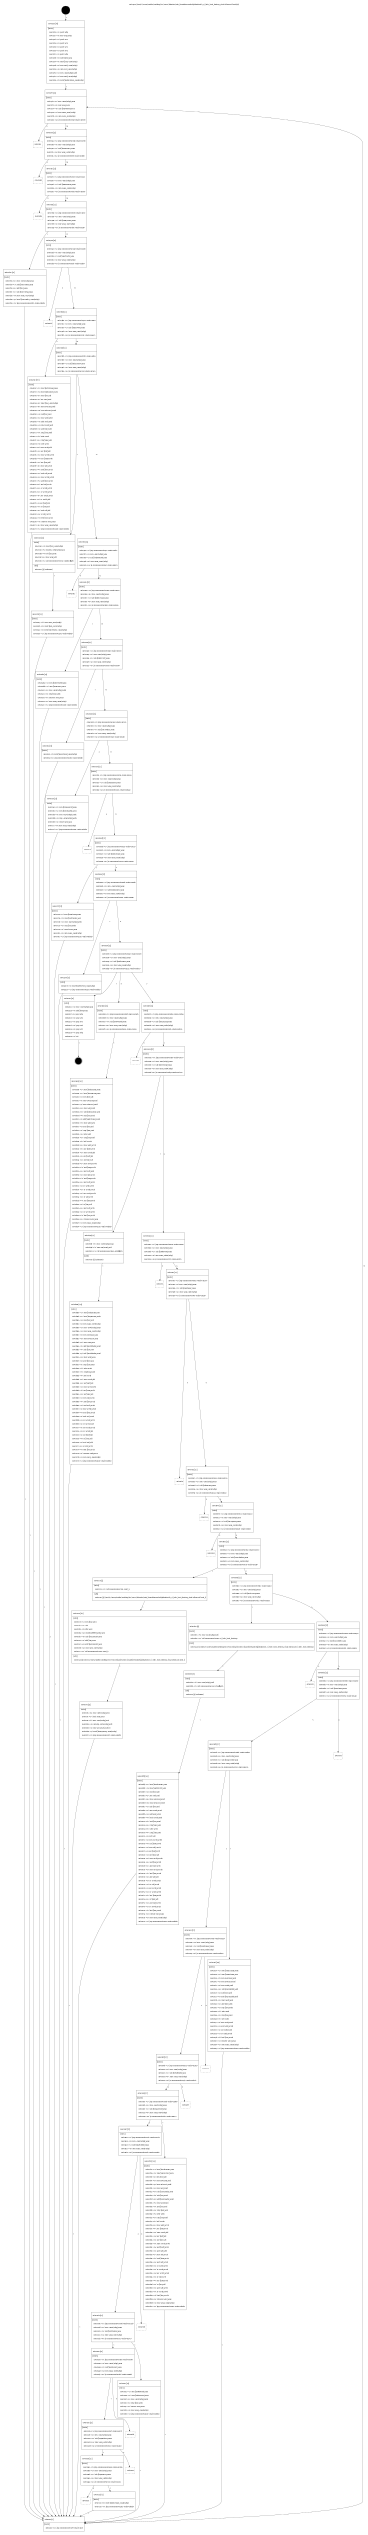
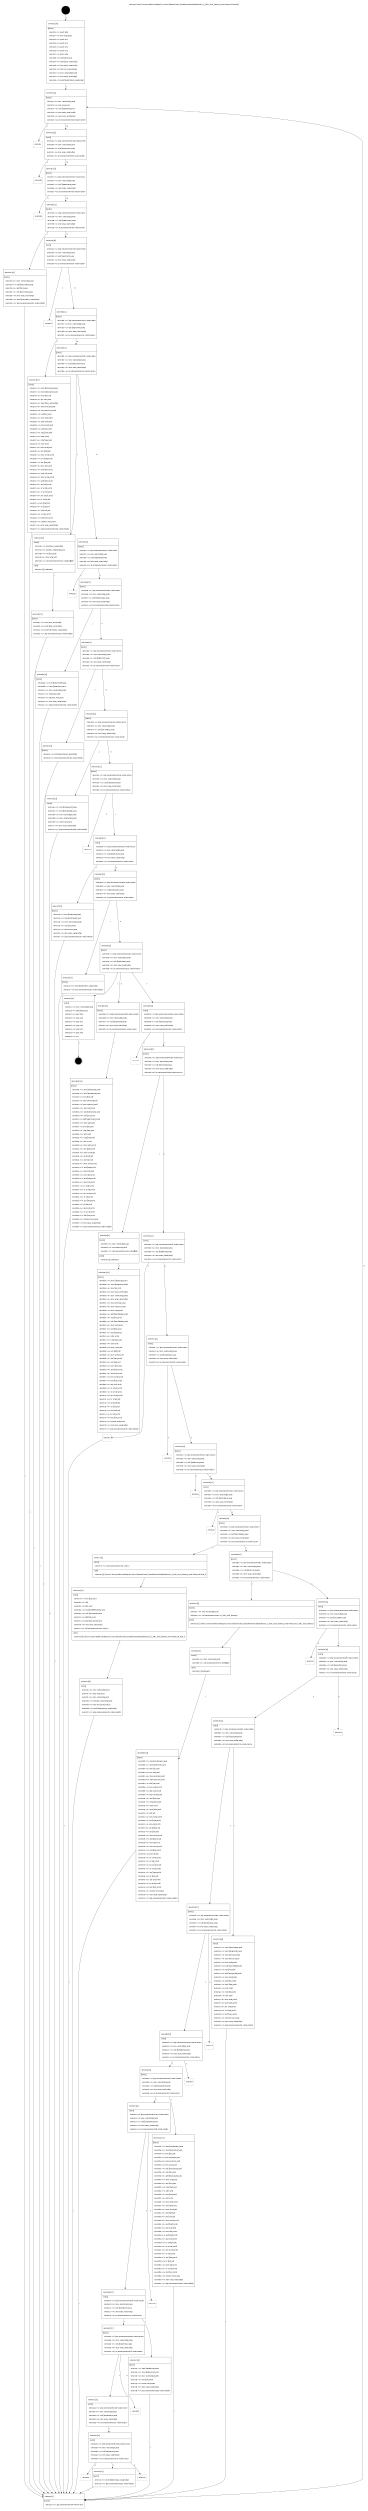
edge "0x401b86 [157]" -> "0x4022f2 [5]": now "0x402117" -> "0x4022f2 [5]"
edge "0x401a7a [25]" -> "0x402123": now "0x401a93 [25]" -> "0x402123"
